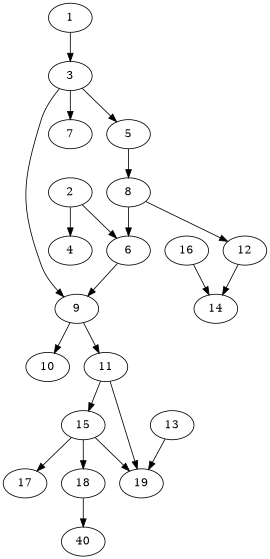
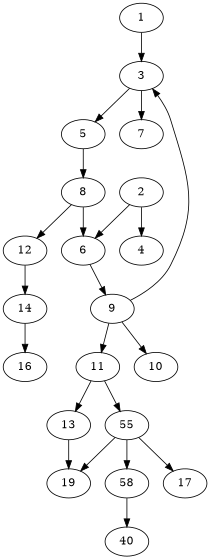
edge "3" -> "9": reversed
edge "16" -> "14": reversed
edge "11" -> "19": now "11" -> "13"
node "15": label "15" -> "55"
node "18": label "18" -> "58"
